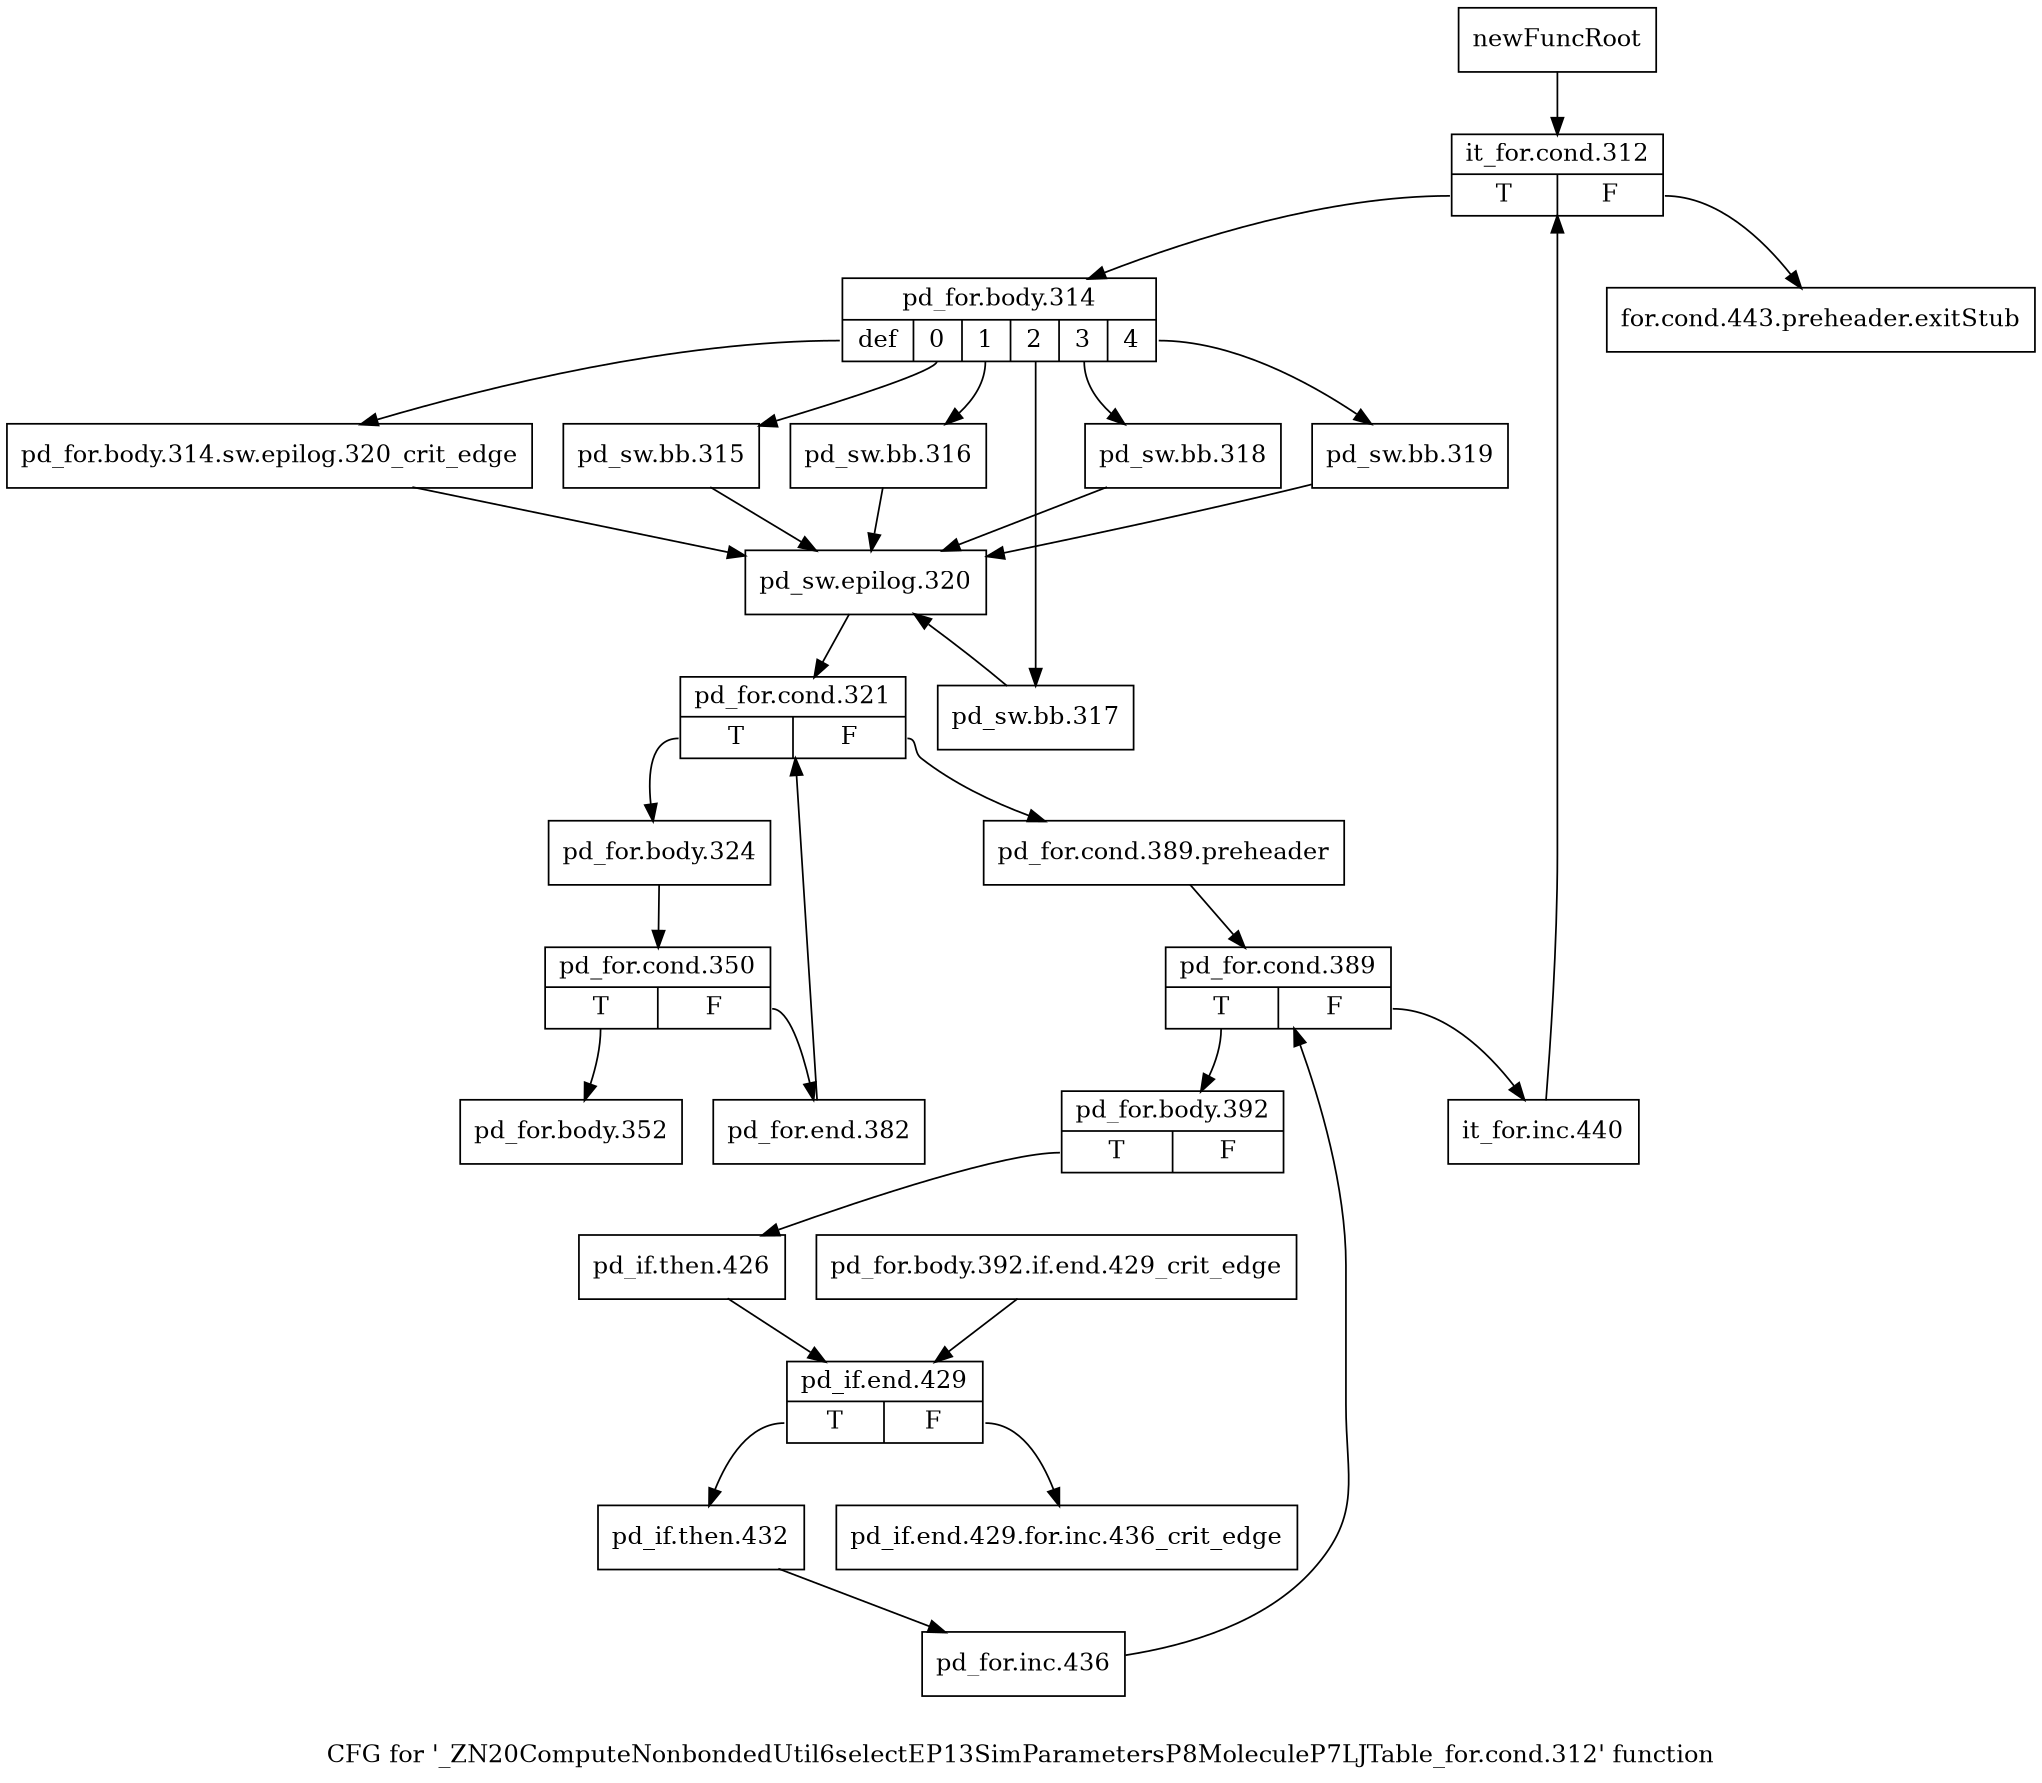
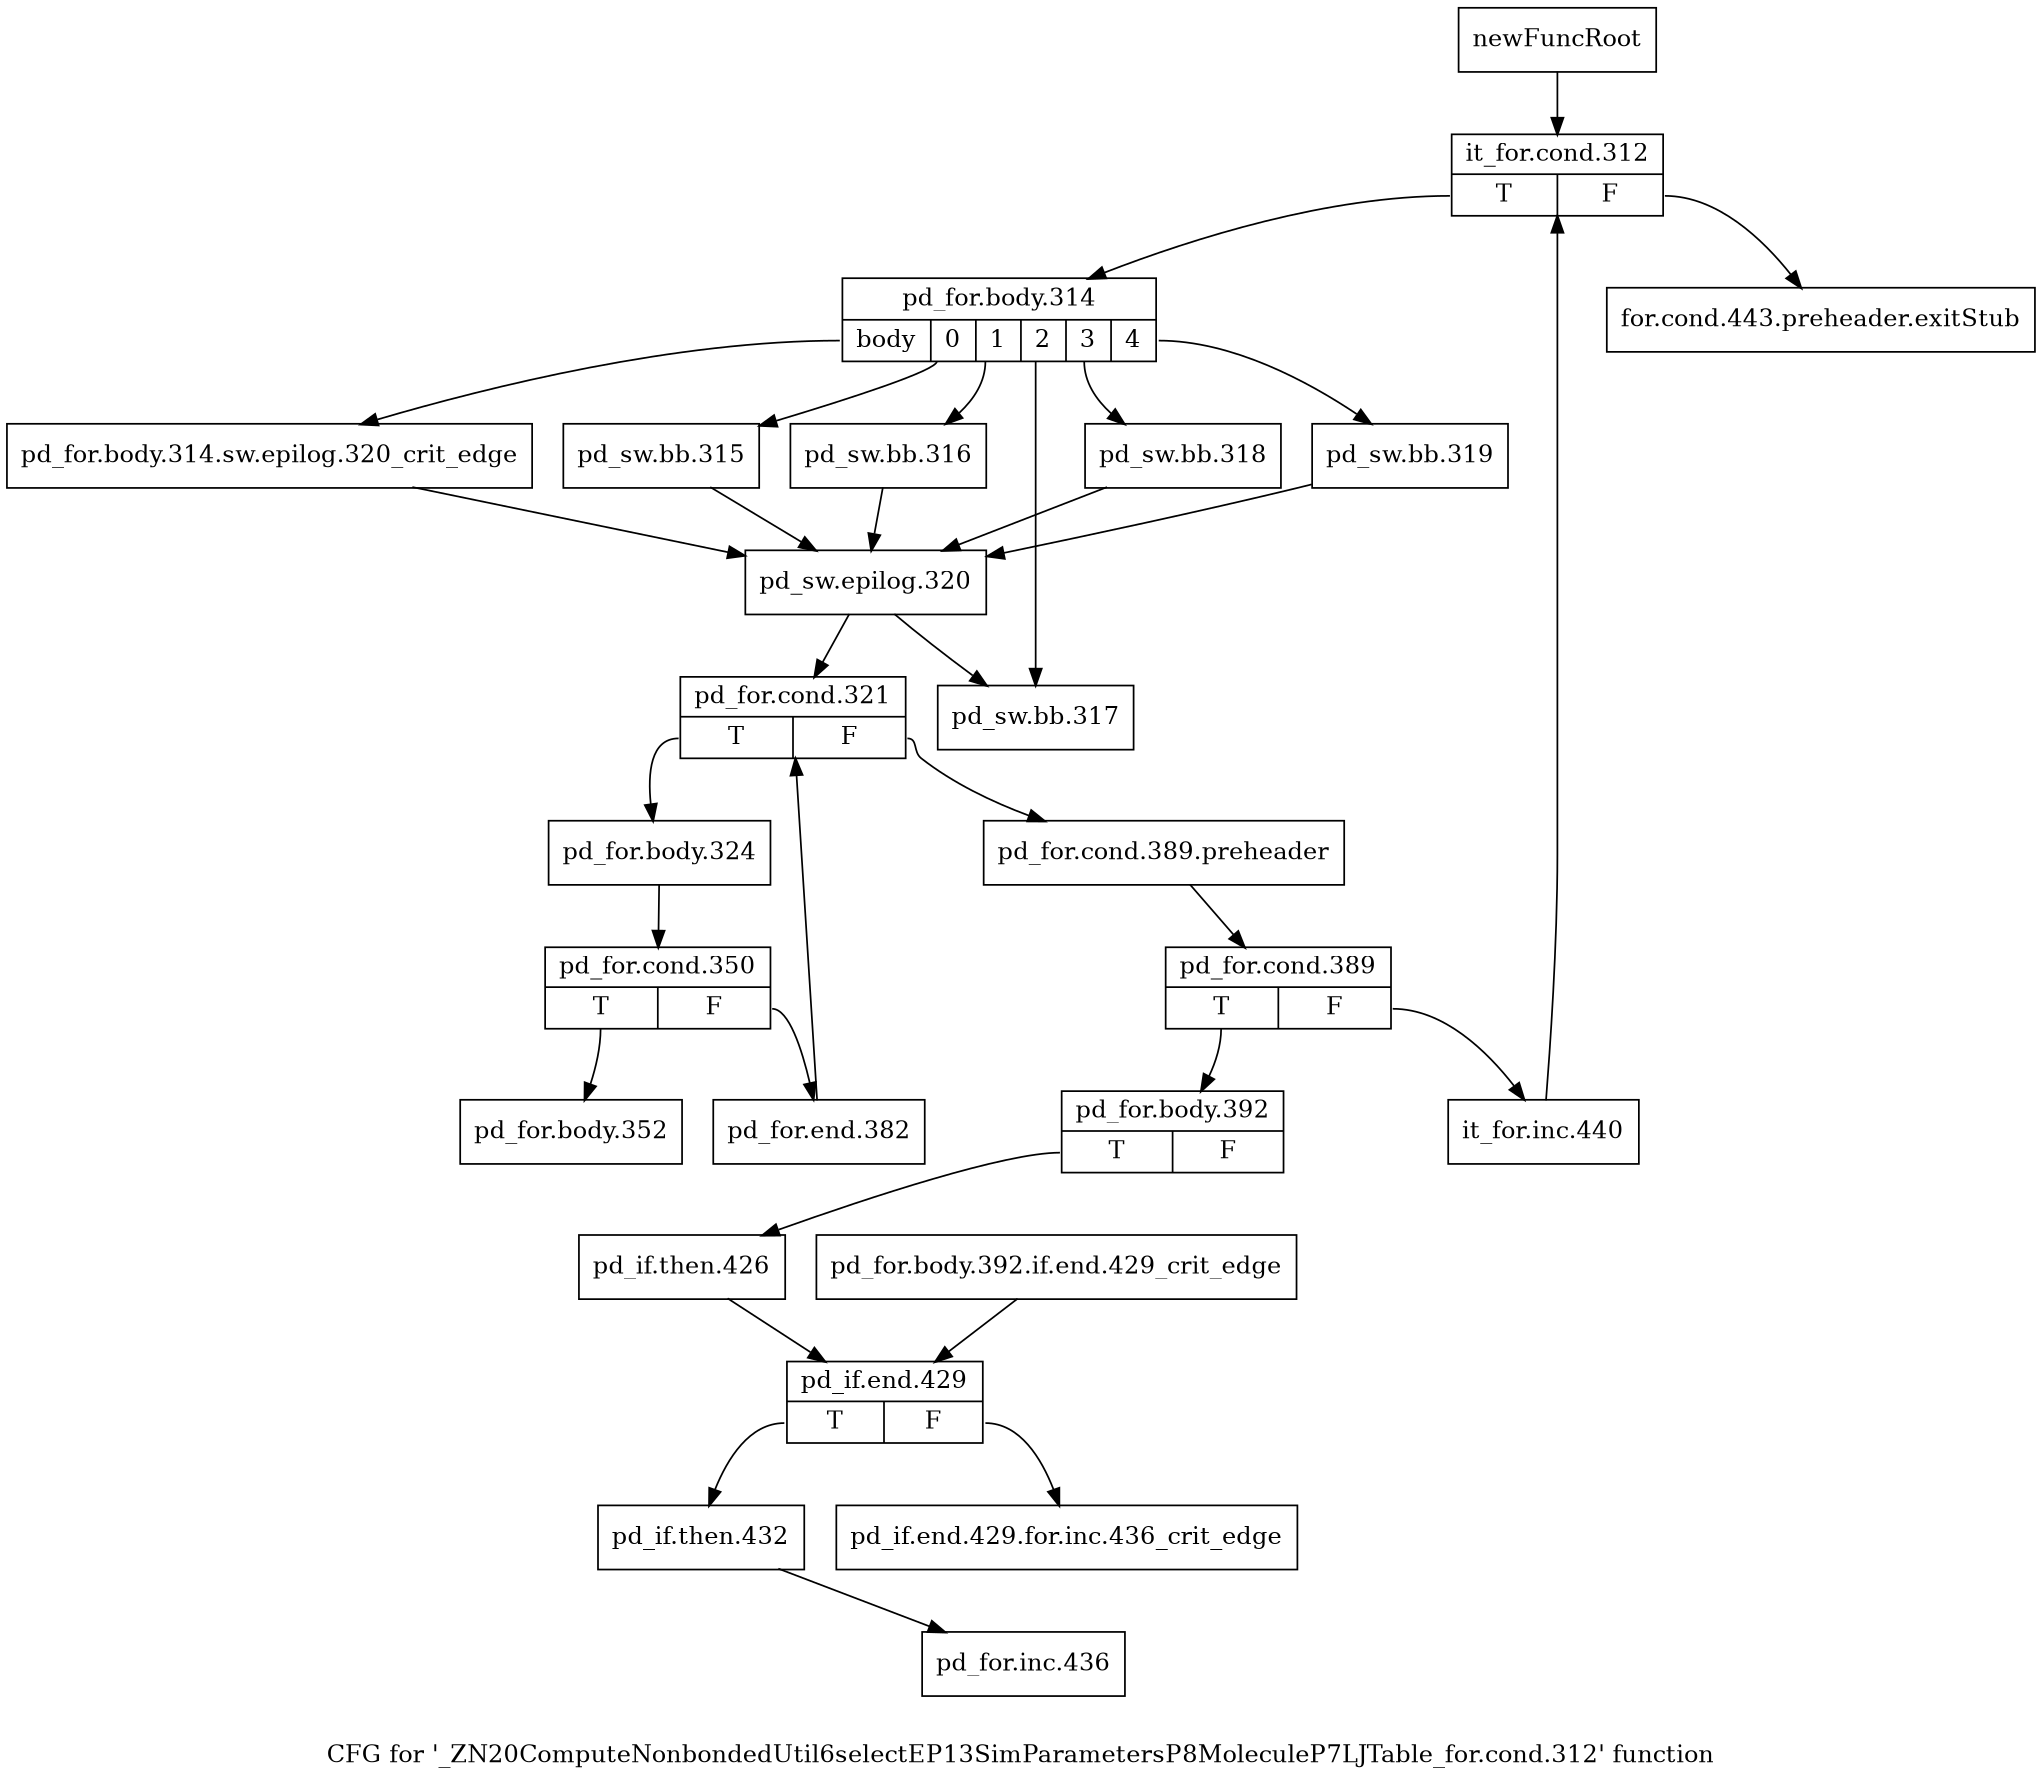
node "pd_for.body.314": text "def" -> "body"
edge "pd_sw.bb.317" -> "pd_sw.epilog.320": reversed
edge "pd_for.inc.436" -> "pd_for.cond.389": removed
